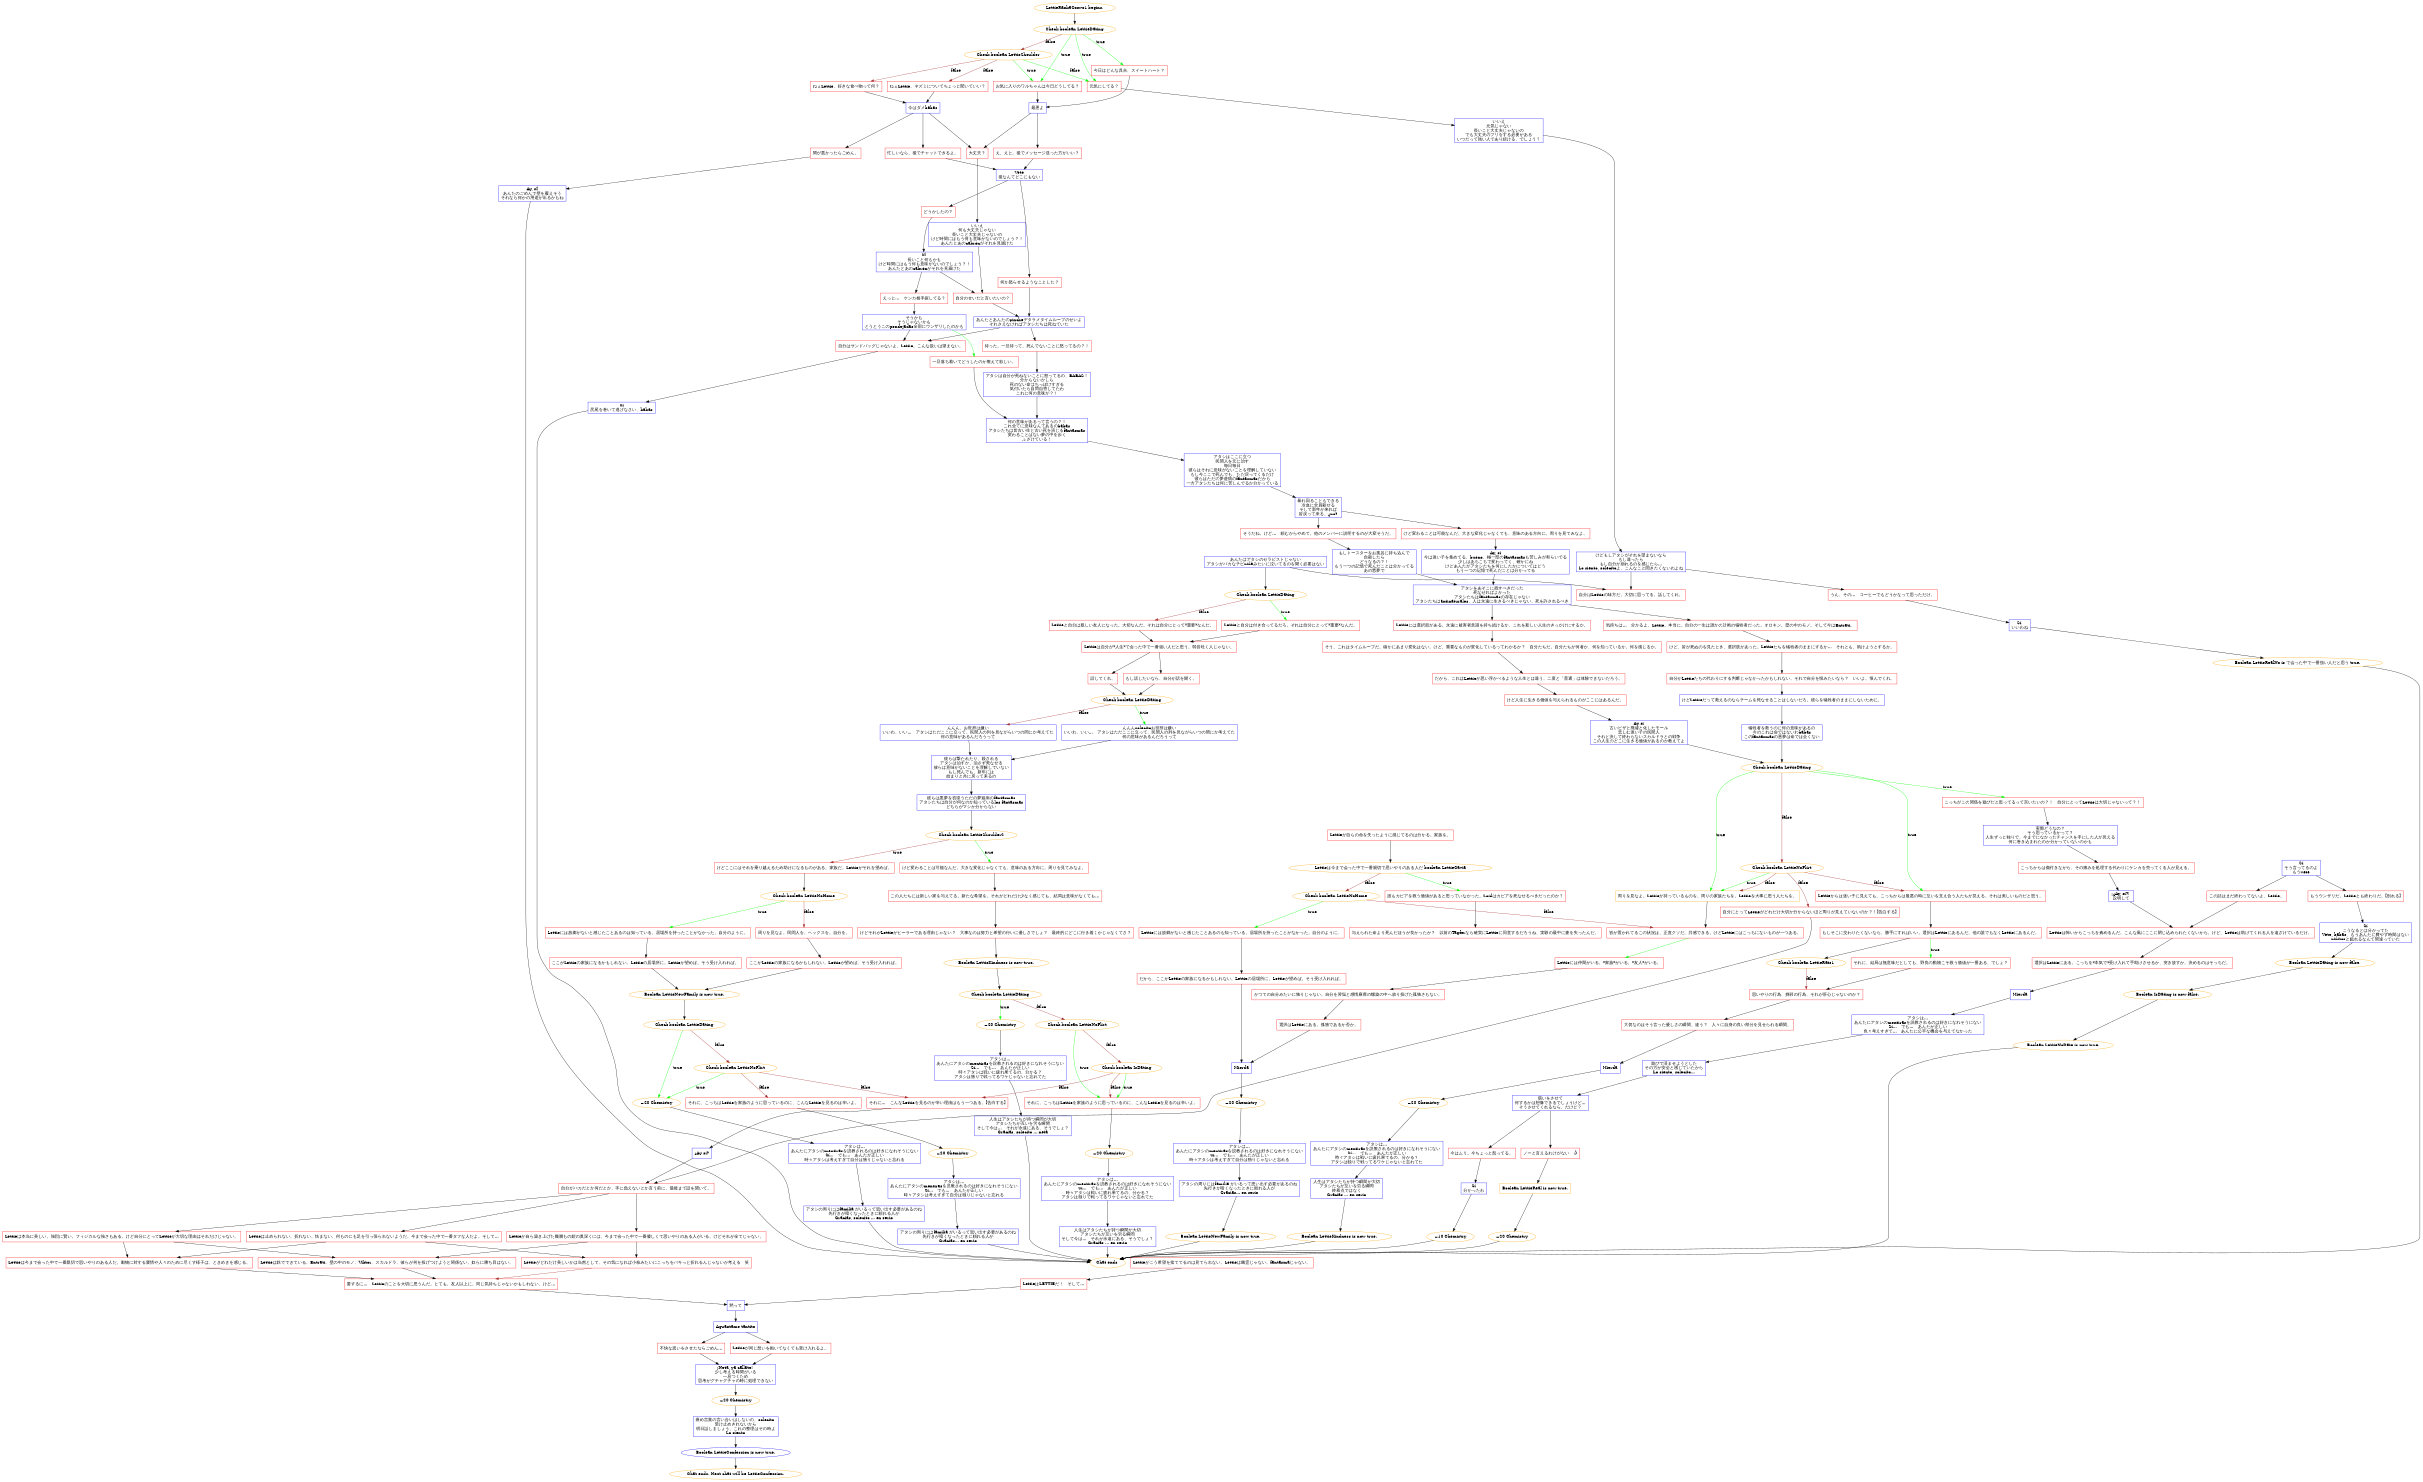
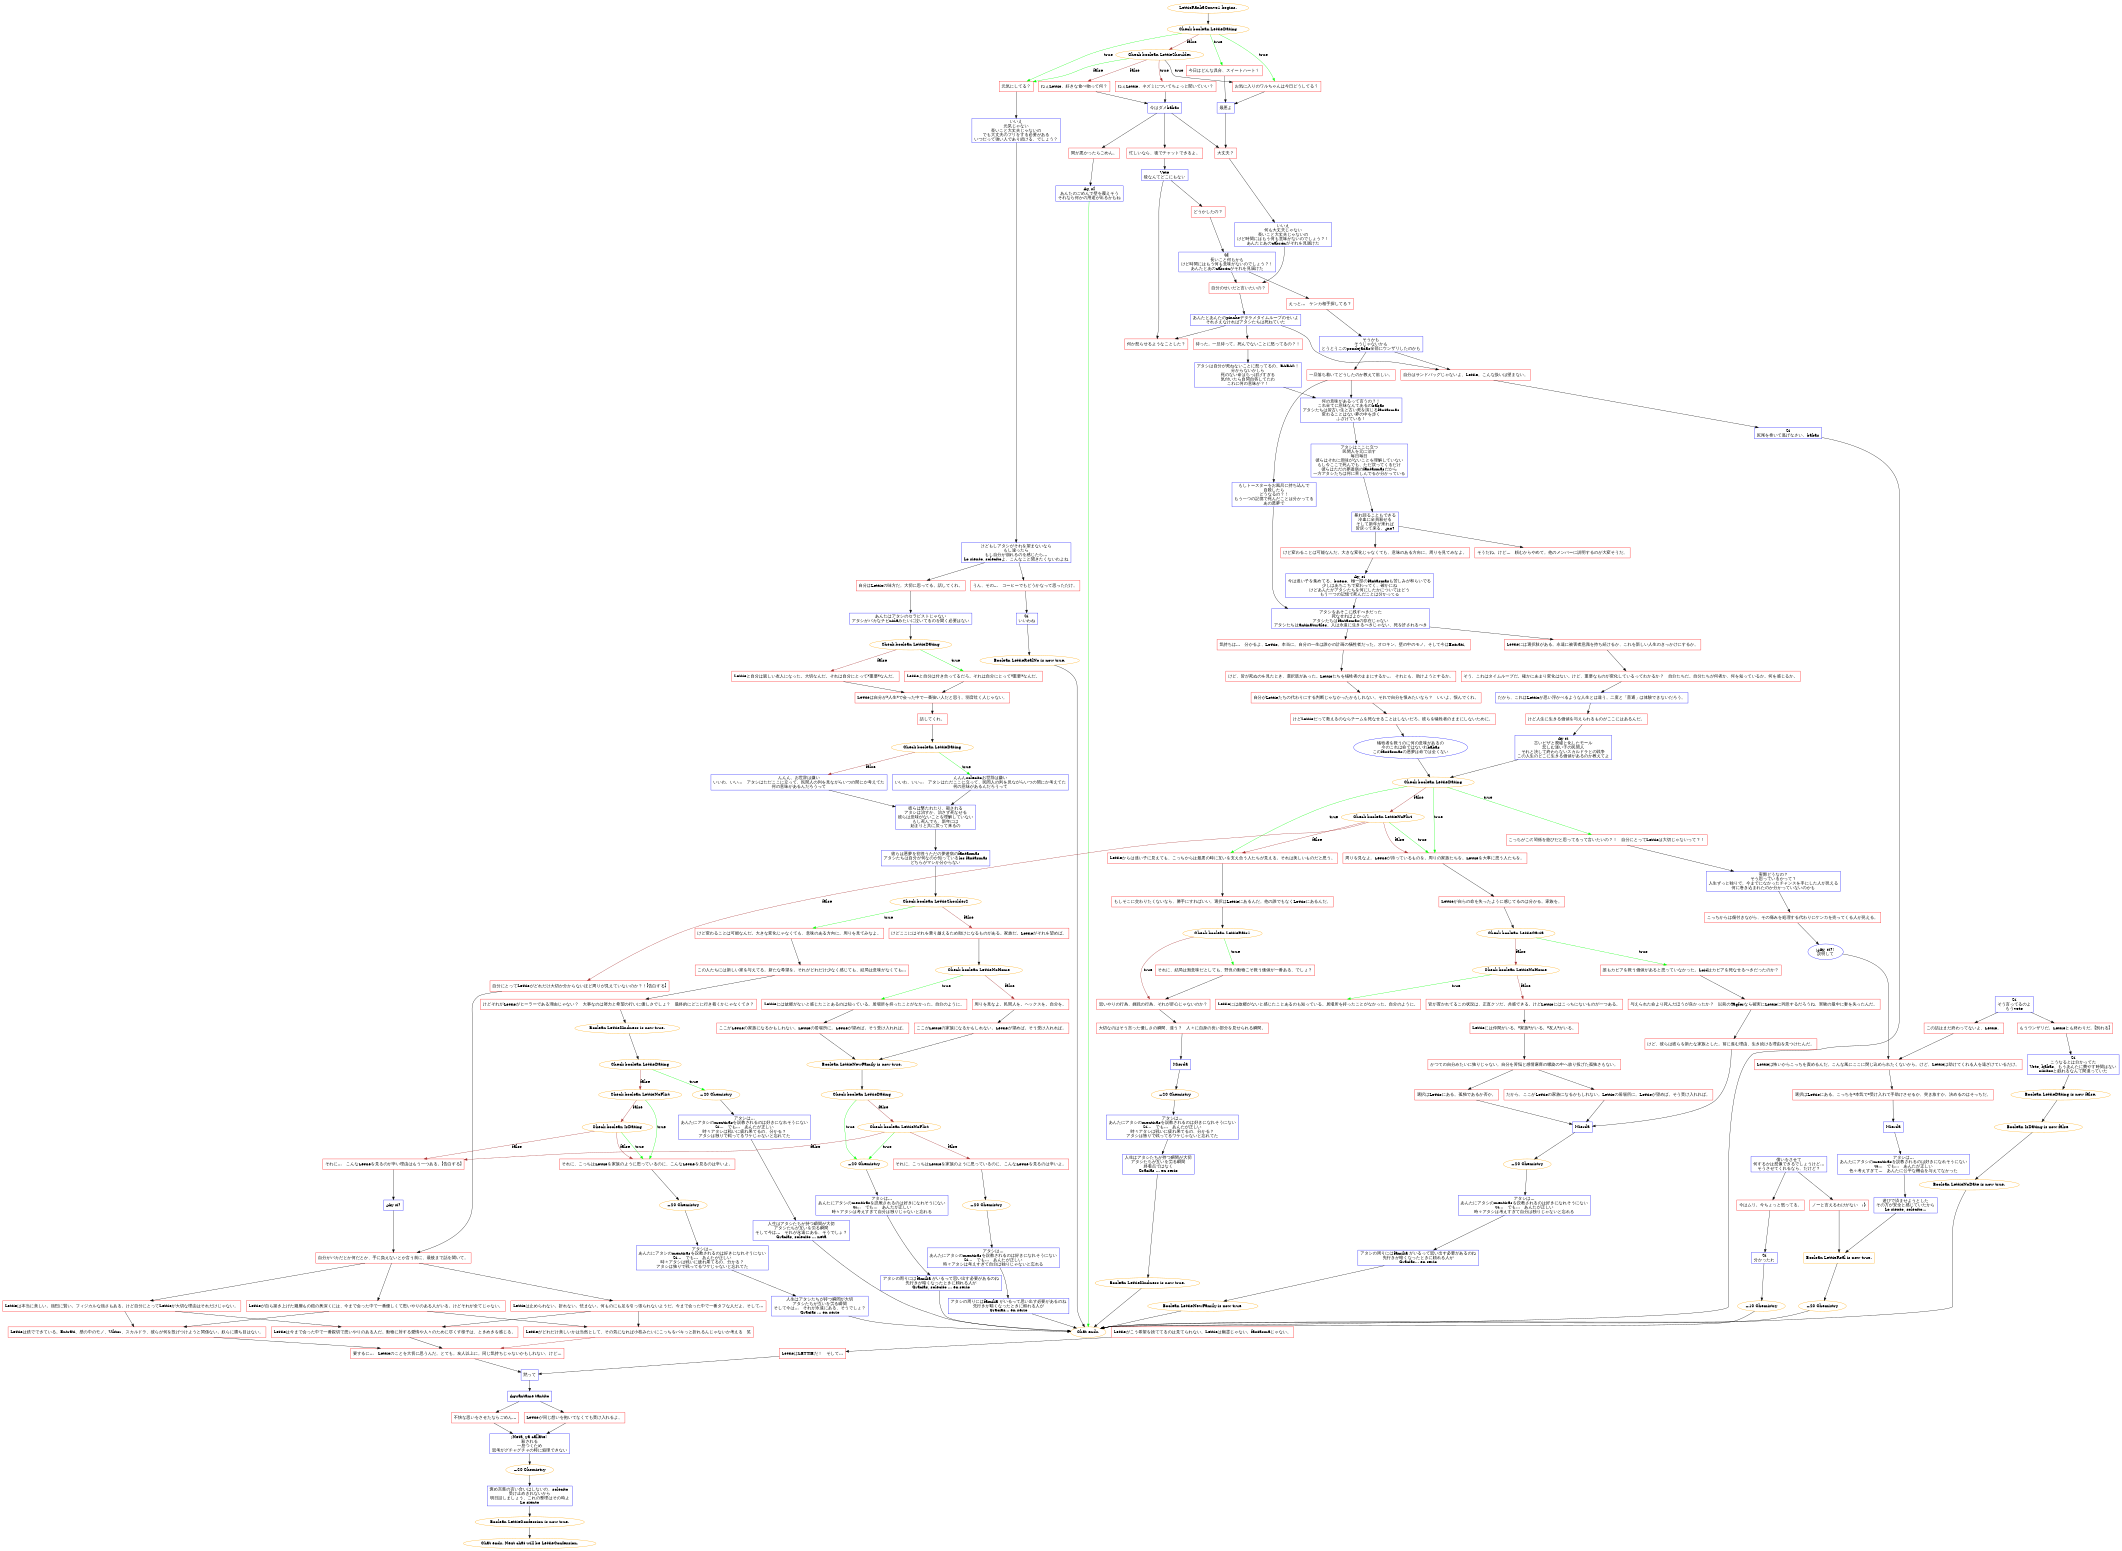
edge "Check boolean LettieShoulder" -> "お気に入りのワルちゃんは今日どうしてる？": color green -> black
edge "Check boolean LettieShoulder" -> "ねぇLettie、ネズミについてちょっと聞いていい？": label "false" -> "true"
node "え、えと。後でメッセージ送った方がいい？": removed
edge "何か怒らせるようなことした？" -> "あんたとあんたのpincheデタラメタイムループのせいよ それさえなければアタシたちは死ねていた": reversed
edge "そうかも そうじゃないかも とうとうこのpendejadas全部にウンザリしたのかも" -> "一旦落ち着いてどうしたのか教えて欲しい。": color green -> black
edge "そうだね。けど…　頼むからやめて。他のメンバーに説明するのが大変そうだ。" -> "もしトースターをお風呂に持ち込んで 自殺したら どうなるの？！ もう一つの記憶で死んだことは分かってる あの悪夢で": now "一旦落ち着いてどうしたのか教えて欲しい。" -> "もしトースターをお風呂に持ち込んで 自殺したら どうなるの？！ もう一つの記憶で死んだことは分かってる あの悪夢で"
edge "あんたはアタシのセラピストじゃない アタシがバカなチビniñaみたいに泣いてるのを聞く必要はない" -> "自分はLettieの味方だ。大切に思ってる。話してくれ。": reversed
node "Boolean LettieRealNo is で会った中で一番強い人だと思う true.": label "Boolean LettieRealNo is で会った中で一番強い人だと思う true." -> "Boolean LettieRealNo is now true."
node "もし話したいなら、自分が話を聞く。": removed
node "だから、これはLettieが思い浮かべるような人生とは違う。二度と「普通」は体験できないだろう。": color red -> blue
node "けどLettieだって救えるのならチームを死なせることはしないだろ。彼らを犠牲者のままにしないために。": color blue -> red
node "犠牲者を救うのに何の意味があるの 今のこれは命ではないわbabas このfantasmasの悪夢は命では全くない": shape box -> ellipse
edge "Check boolean LettieShoulder2" -> "けどここにはそれを乗り越えるため助けになるものがある。家族だ。Lettieがそれを望めば。": label "true" -> "false"
node "Lettieは今まで会った中で一番親切で思いやりのある人だ boolean LettieCavia": label "Lettieは今まで会った中で一番親切で思いやりのある人だ boolean LettieCavia" -> "Check boolean LettieCavia"
node "周りを見なよ。Lettieが持っているものを。周りの家族たちを。Lettieを大事に思う人たちを。": color orange -> red
node "¡¿Ay, sí?! 説明して": shape box -> ellipse
edge "周りを見なよ。Lettieが持っているものを。周りの家族たちを。Lettieを大事に思う人たちを。" -> "皆が置かれてるこの状況は、正直クソだ。共感できる。けどLettieにはこっちにないものが一つある。": now "周りを見なよ。Lettieが持っているものを。周りの家族たちを。Lettieを大事に思う人たちを。" -> "Lettieが自らの命を失ったように感じてるのは分かる。家族を。"
edge "Ay, sÍ あんたのごめんで壁を覆えそう それなら何かの用途が出るかもね" -> "Chat ends.": color black -> green
edge "もしそこに交わりたくないなら、勝手にすればいい。選択はLettieにあるんだ。他の誰でもなくLettieにあるんだ。" -> "それに、結局は無意味だとしても、野良の動物こそ救う価値が一番ある、でしょ？": now "Check boolean LettieRats1" -> "それに、結局は無意味だとしても、野良の動物こそ救う価値が一番ある、でしょ？"
edge "皆が置かれてるこの状況は、正直クソだ。共感できる。けどLettieにはこっちにないものが一つある。" -> "Lettieには仲間がいる。*家族*がいる。*友人*がいる。": color green -> black
edge "Lettieには故郷がないと感じたことあるのも知っている。居場所を持ったことがなかった。自分のように。" -> "だから、ここがLettieの家族になるかもしれない。Lettieの居場所に。Lettieが望めば。そう受け入れれば。": now "かつての自分みたいに独りじゃない。自分を苦悩と感情麻痺の螺旋の中へ放り投げた孤独さもない。" -> "だから、ここがLettieの家族になるかもしれない。Lettieの居場所に。Lettieが望めば。そう受け入れれば。"
edge "Check boolean LettieRats1" -> "思いやりの行為、挑戦の行為、それが肝心じゃないのか？": label "false" -> "true"
node "けど、彼らは彼らを新たな家族とした。前に進む理由、生き続ける理由を見つけたんだ。": added
edge "遊びで済ませようとした その方が安全と感じていたから Lo siento, solecito..." -> "償いをさせて 何するかは想像できるでしょうけど… そうさせてくれるなら、だけど？": now "遊びで済ませようとした その方が安全と感じていたから Lo siento, solecito..." -> "Boolean LettieReal is now true."
node "¡Neta, ya cállate! 少し考える時間がいる 一息つくため 思考がグチャグチャの時に処理できない": label "¡Neta, ya cállate! 少し考える時間がいる 一息つくため 思考がグチャグチャの時に処理できない" -> "¡Neta, ya cállate! 殺される 一息つくため 思考がグチャグチャの時に処理できない"
node "Boolean LettieConfession is now true.": color blue -> orange
